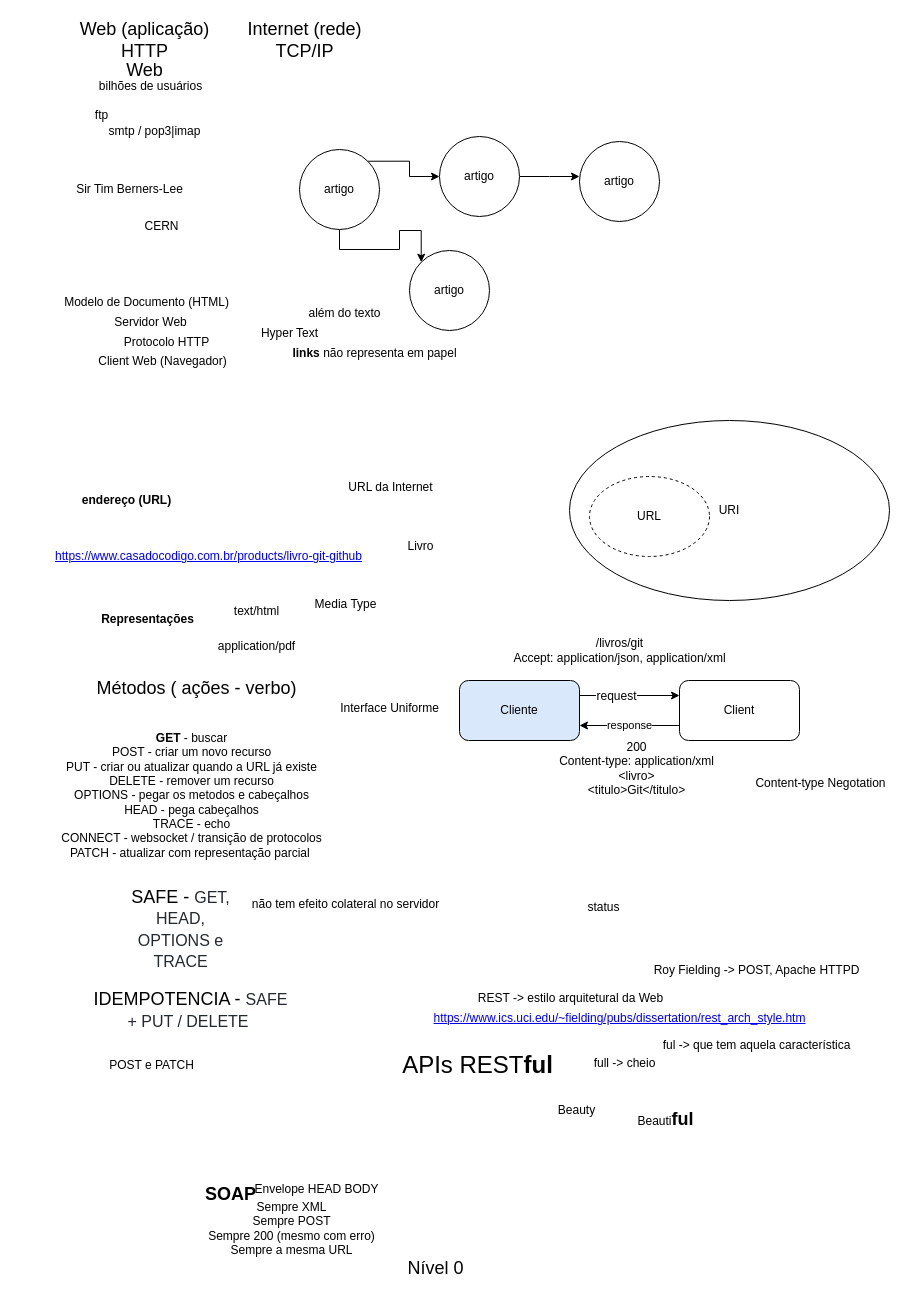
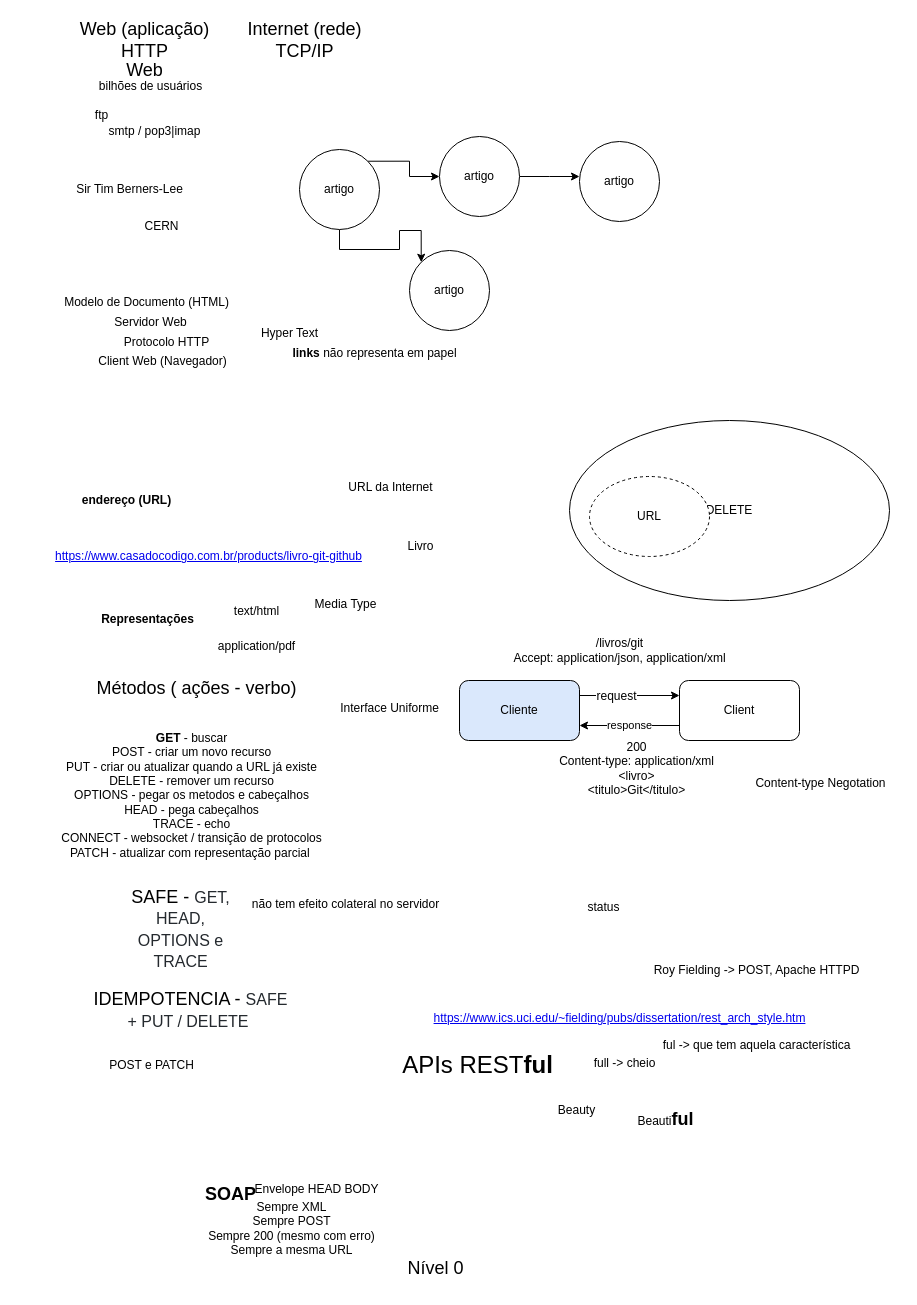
node "além do texto": removed
node "URI": label "URI" -> "DELETE"
node "REST -> estilo arquitetural da Web": removed
